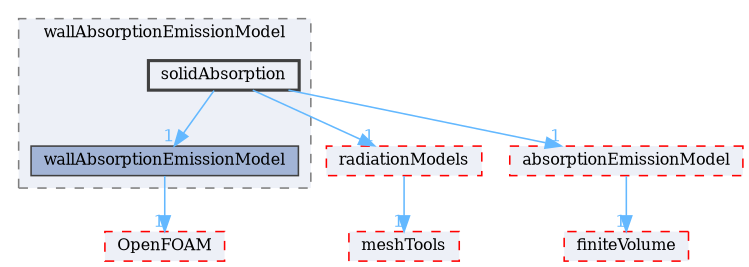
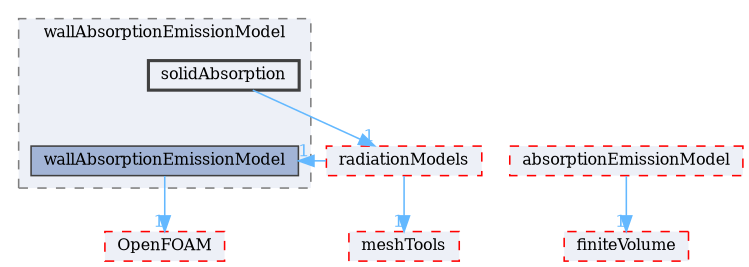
edge "solidAbsorption" -> "wallAbsorptionEmissionModel": now "radiationModels" -> "wallAbsorptionEmissionModel"
edge "solidAbsorption" -> "absorptionEmissionModel": removed
